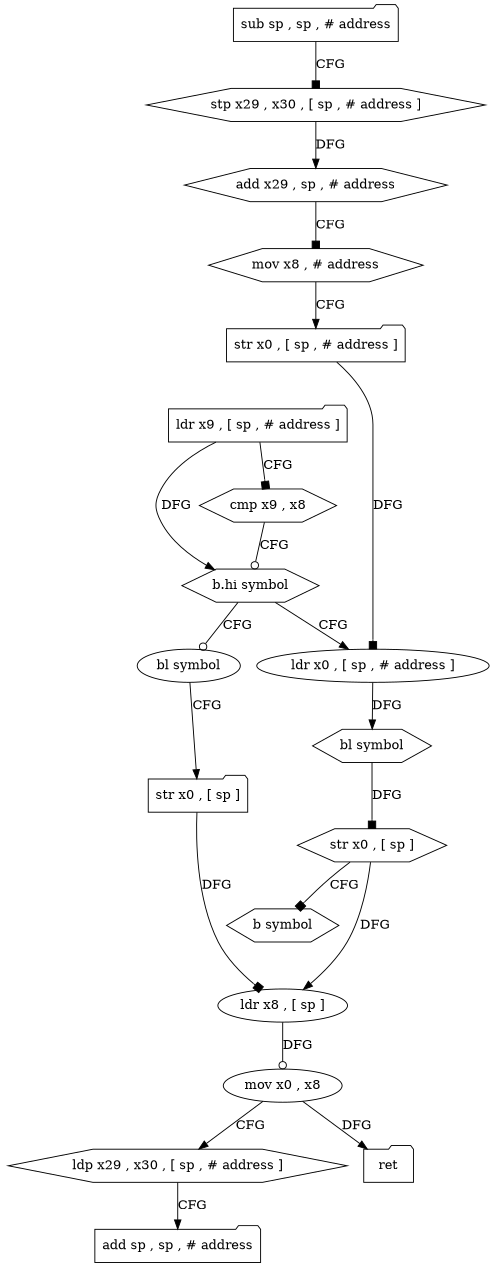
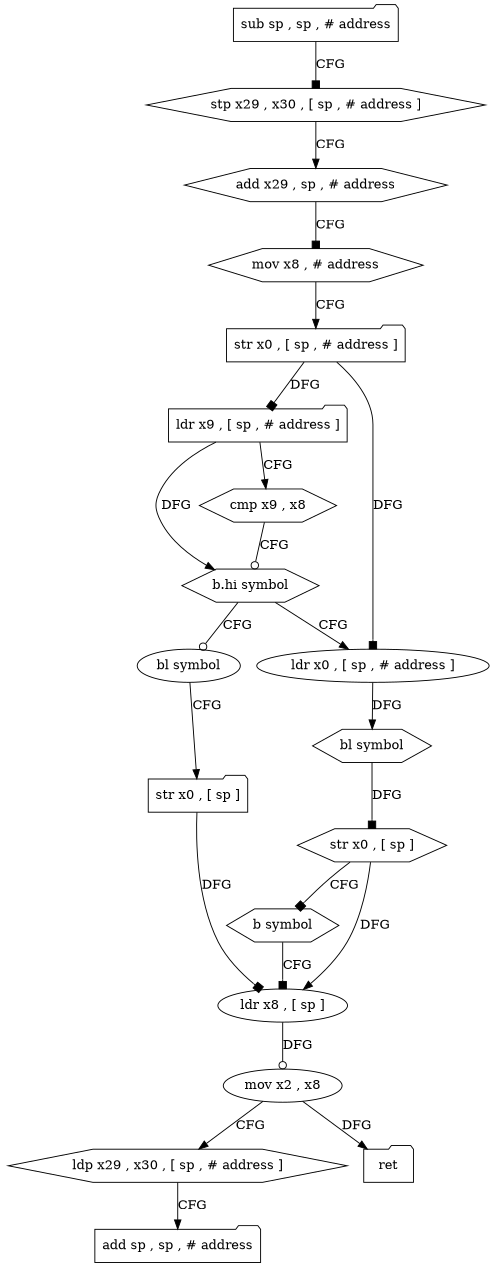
edge "stp x29 , x30 , [ sp , # address ]" -> "add x29 , sp , # address": label "DFG" -> "CFG"
edge "str x0 , [ sp , # address ]" -> "ldr x9 , [ sp , # address ]": added, label "DFG"
edge "ldr x9 , [ sp , # address ]" -> "cmp x9 , x8": arrowhead box -> normal
edge "b symbol" -> "ldr x8 , [ sp ]": added, label "CFG"
node "mov x0 , x8": label "mov x0 , x8" -> "mov x2 , x8"
